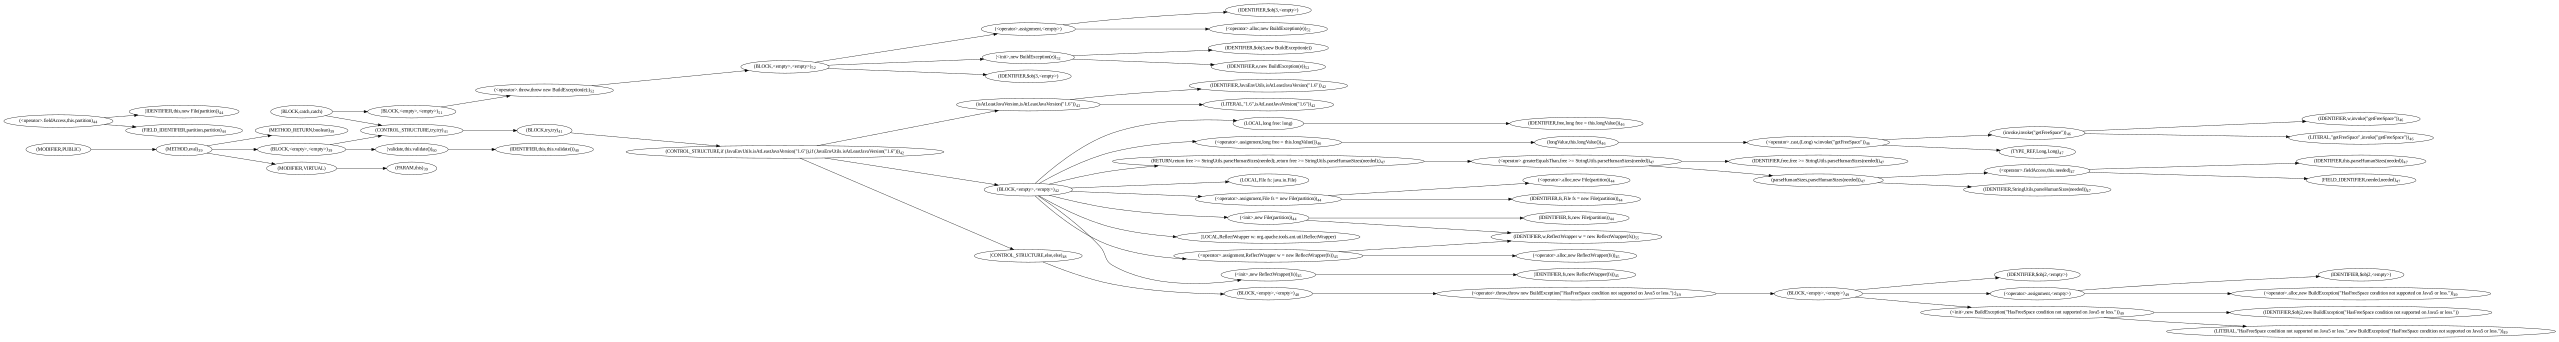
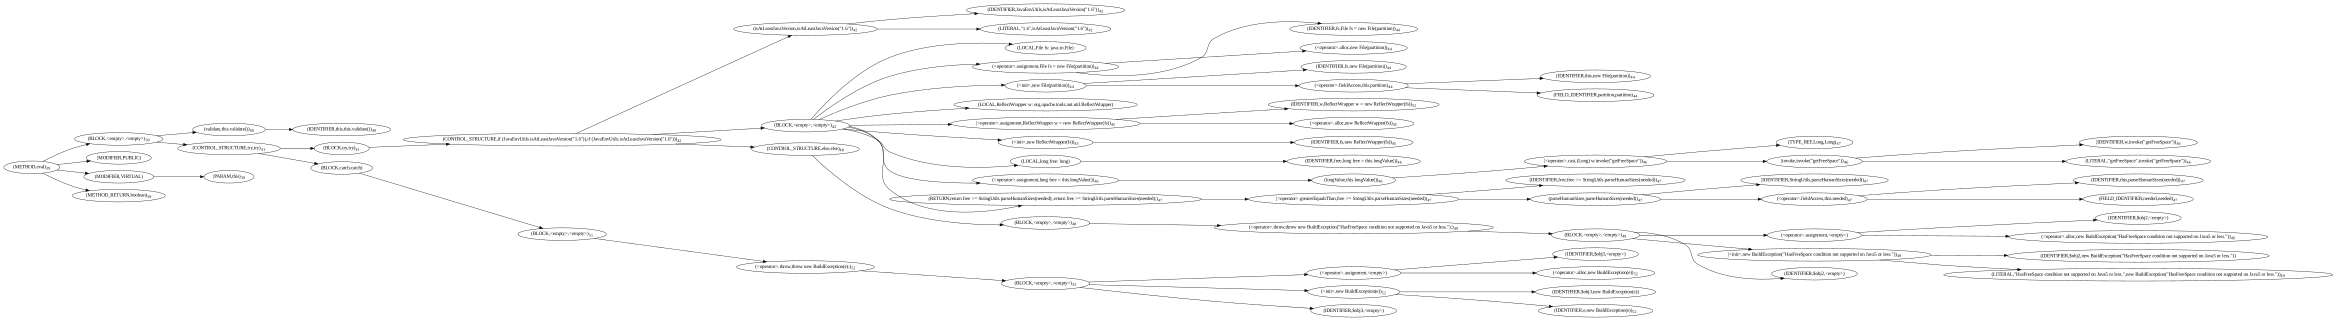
edge "(BLOCK,catch,catch)" -> "(CONTROL_STRUCTURE,try,try)": reversed
edge "(MODIFIER,PUBLIC)" -> "(METHOD,eval)": reversed
edge "(<init>,new File(partition))" -> "(IDENTIFIER,w,ReflectWrapper w = new ReflectWrapper(fs))": now "(<init>,new File(partition))" -> "(<operator>.fieldAccess,this.partition)"
